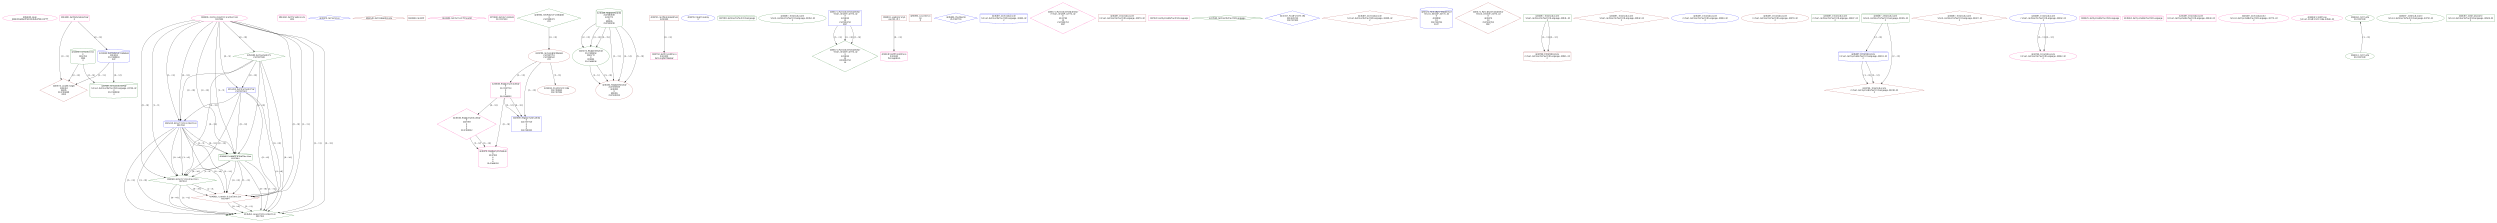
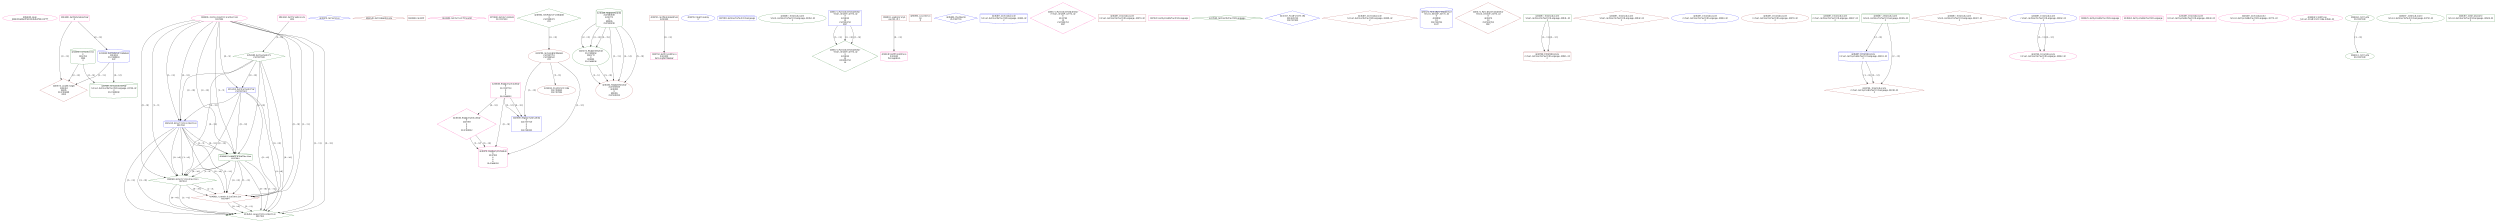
node "4247883.GetUserDefaultUILanguage": color darkgreen -> blue
edge "4243965.InitializeCriticalSection 6917004" -> "4250188.GetSystemInfo 2147417660": now "6844434.SetThreadLocale 1024" -> "4250188.GetSystemInfo 2147417660"
edge "4246113.lstrlenW 6147407108" -> "4246044.lstrlenW 2147407108": reversed
edge "4245785.GetLongPathNameW 2147407710 2147406542 261" -> "4246556.RegQueryValueExW 0 2147407710 0 0 0 2147408232": now "4245785.GetLongPathNameW 2147407710 2147406542 261" -> "4246676.RegQueryValueExW 0 4247000 0 0 0 2147408232"
